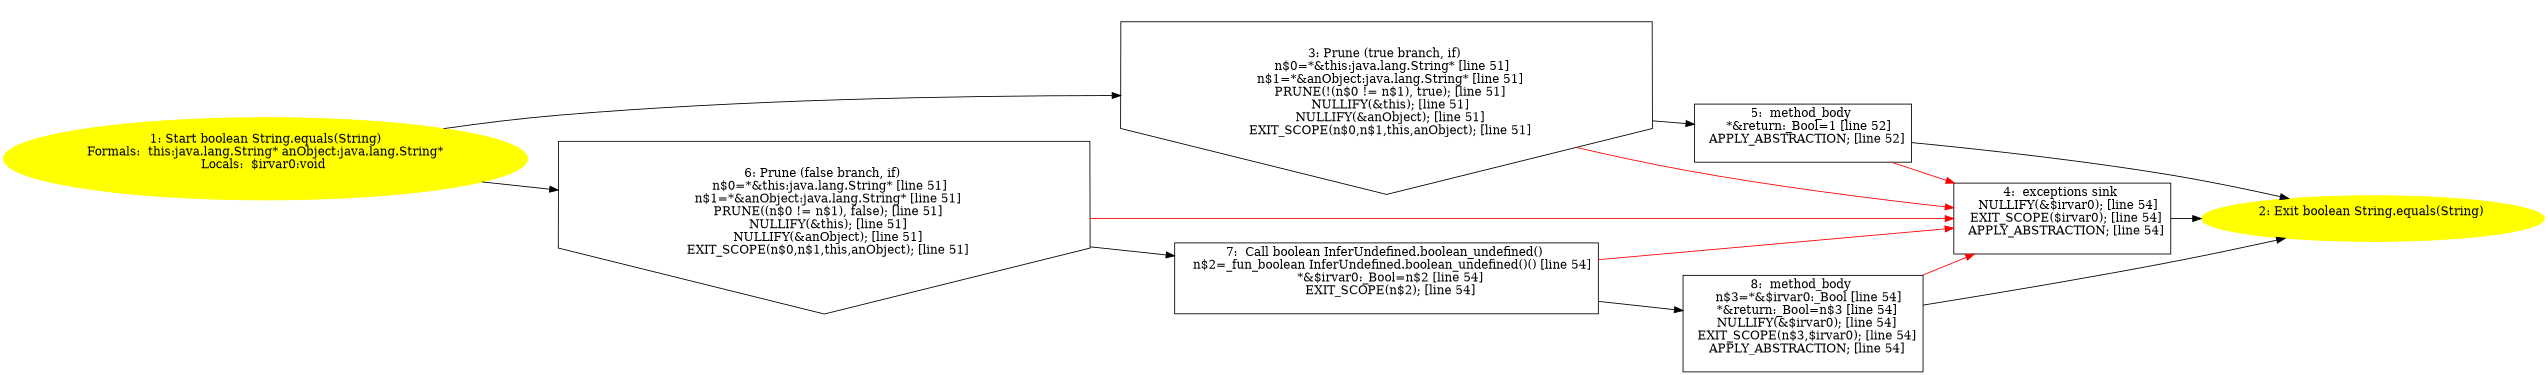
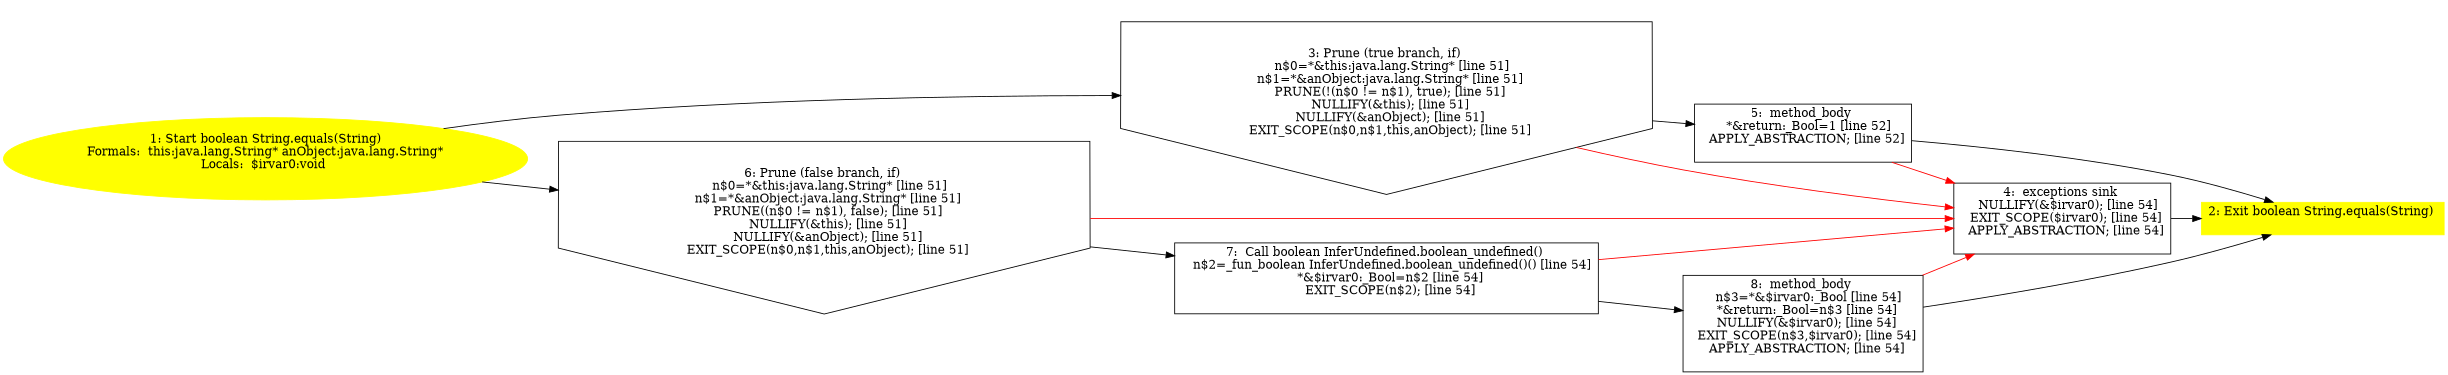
node "2: Exit boolean String.equals(String)": shape ellipse -> box
